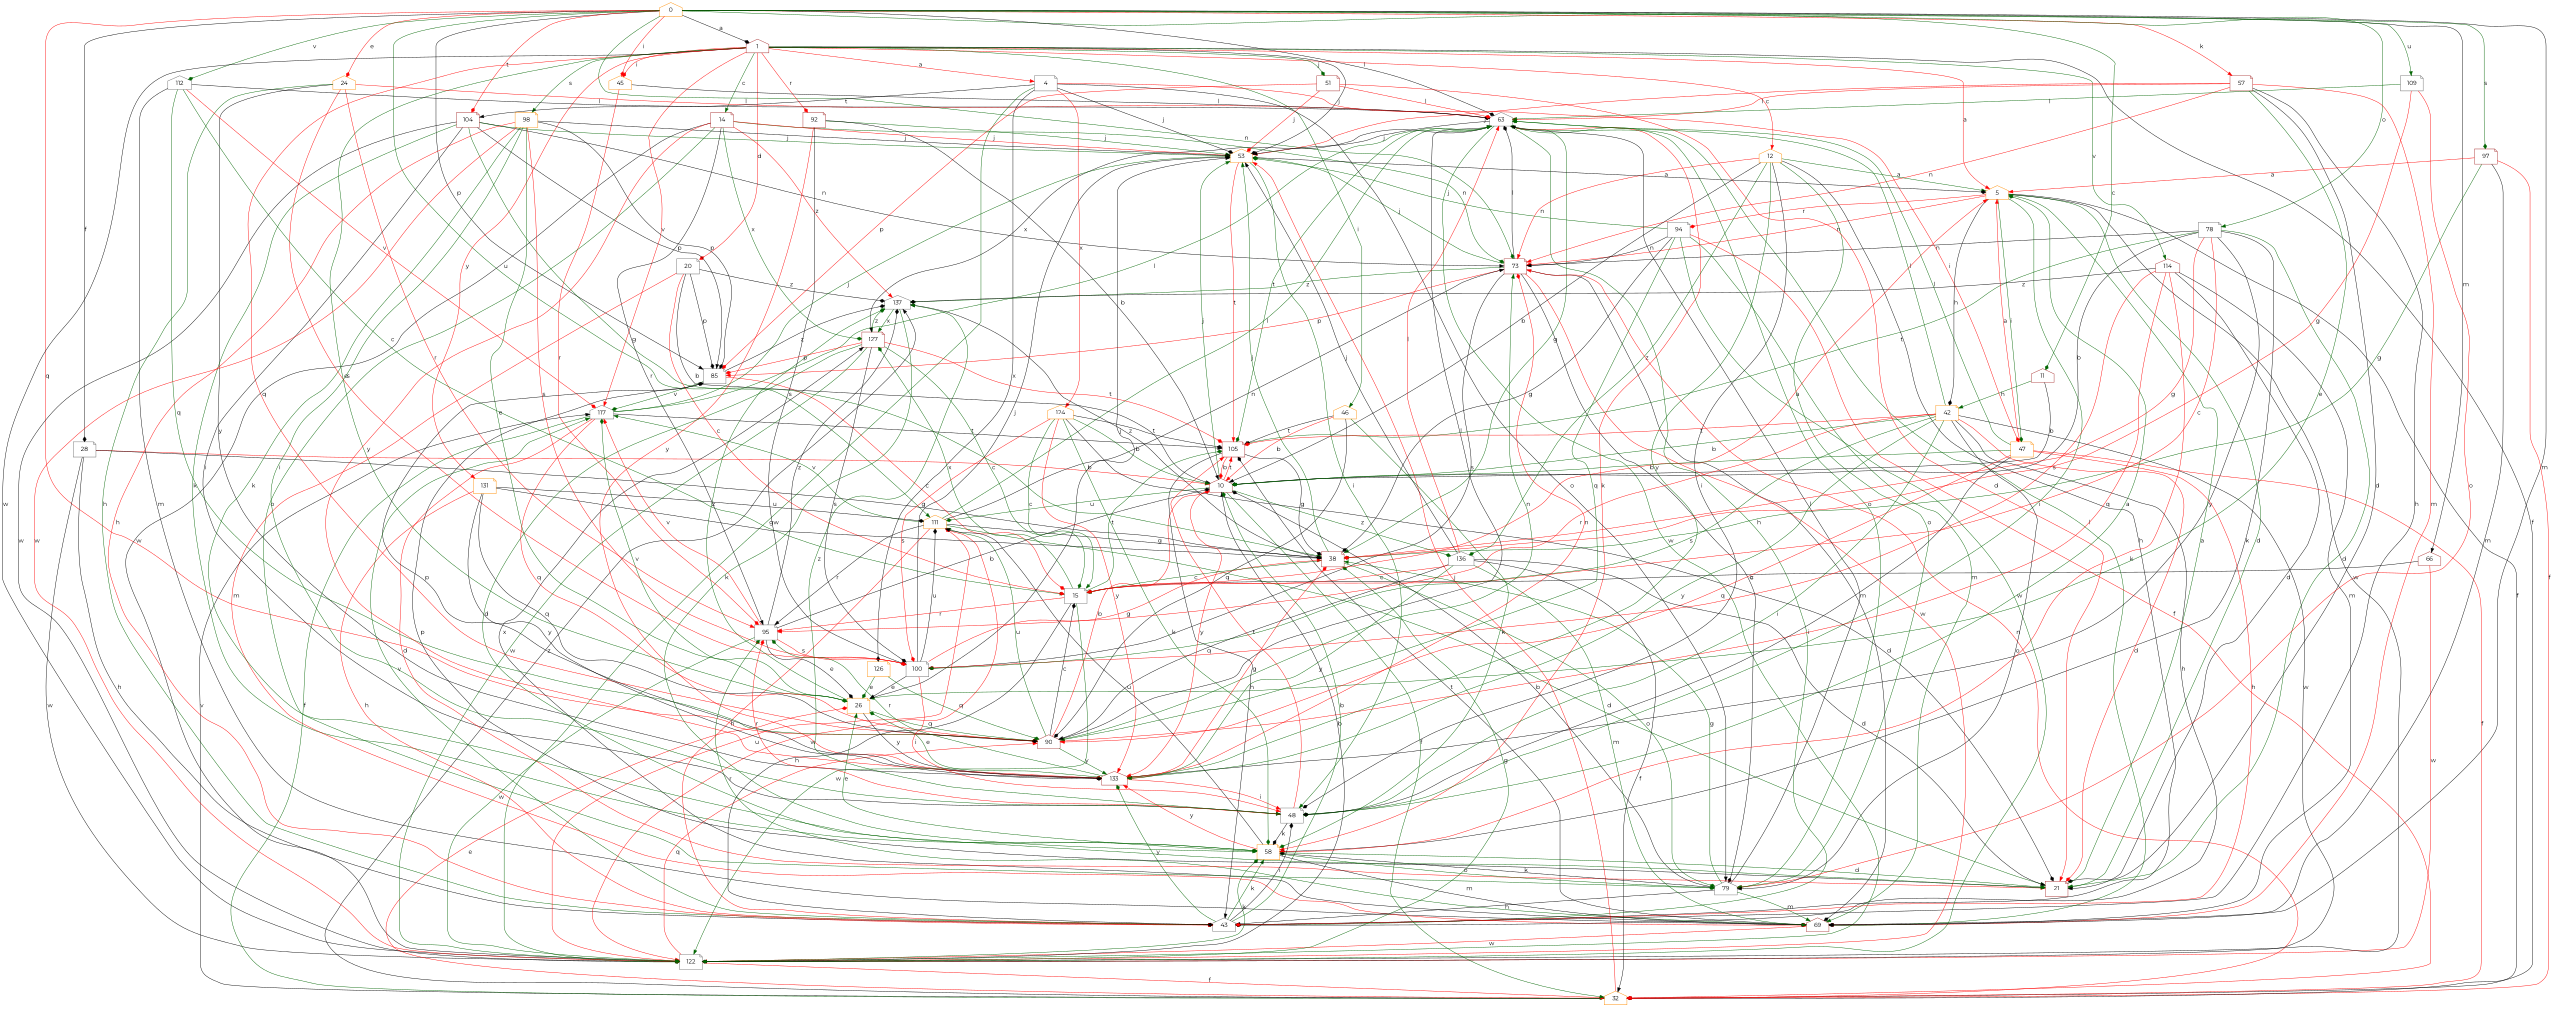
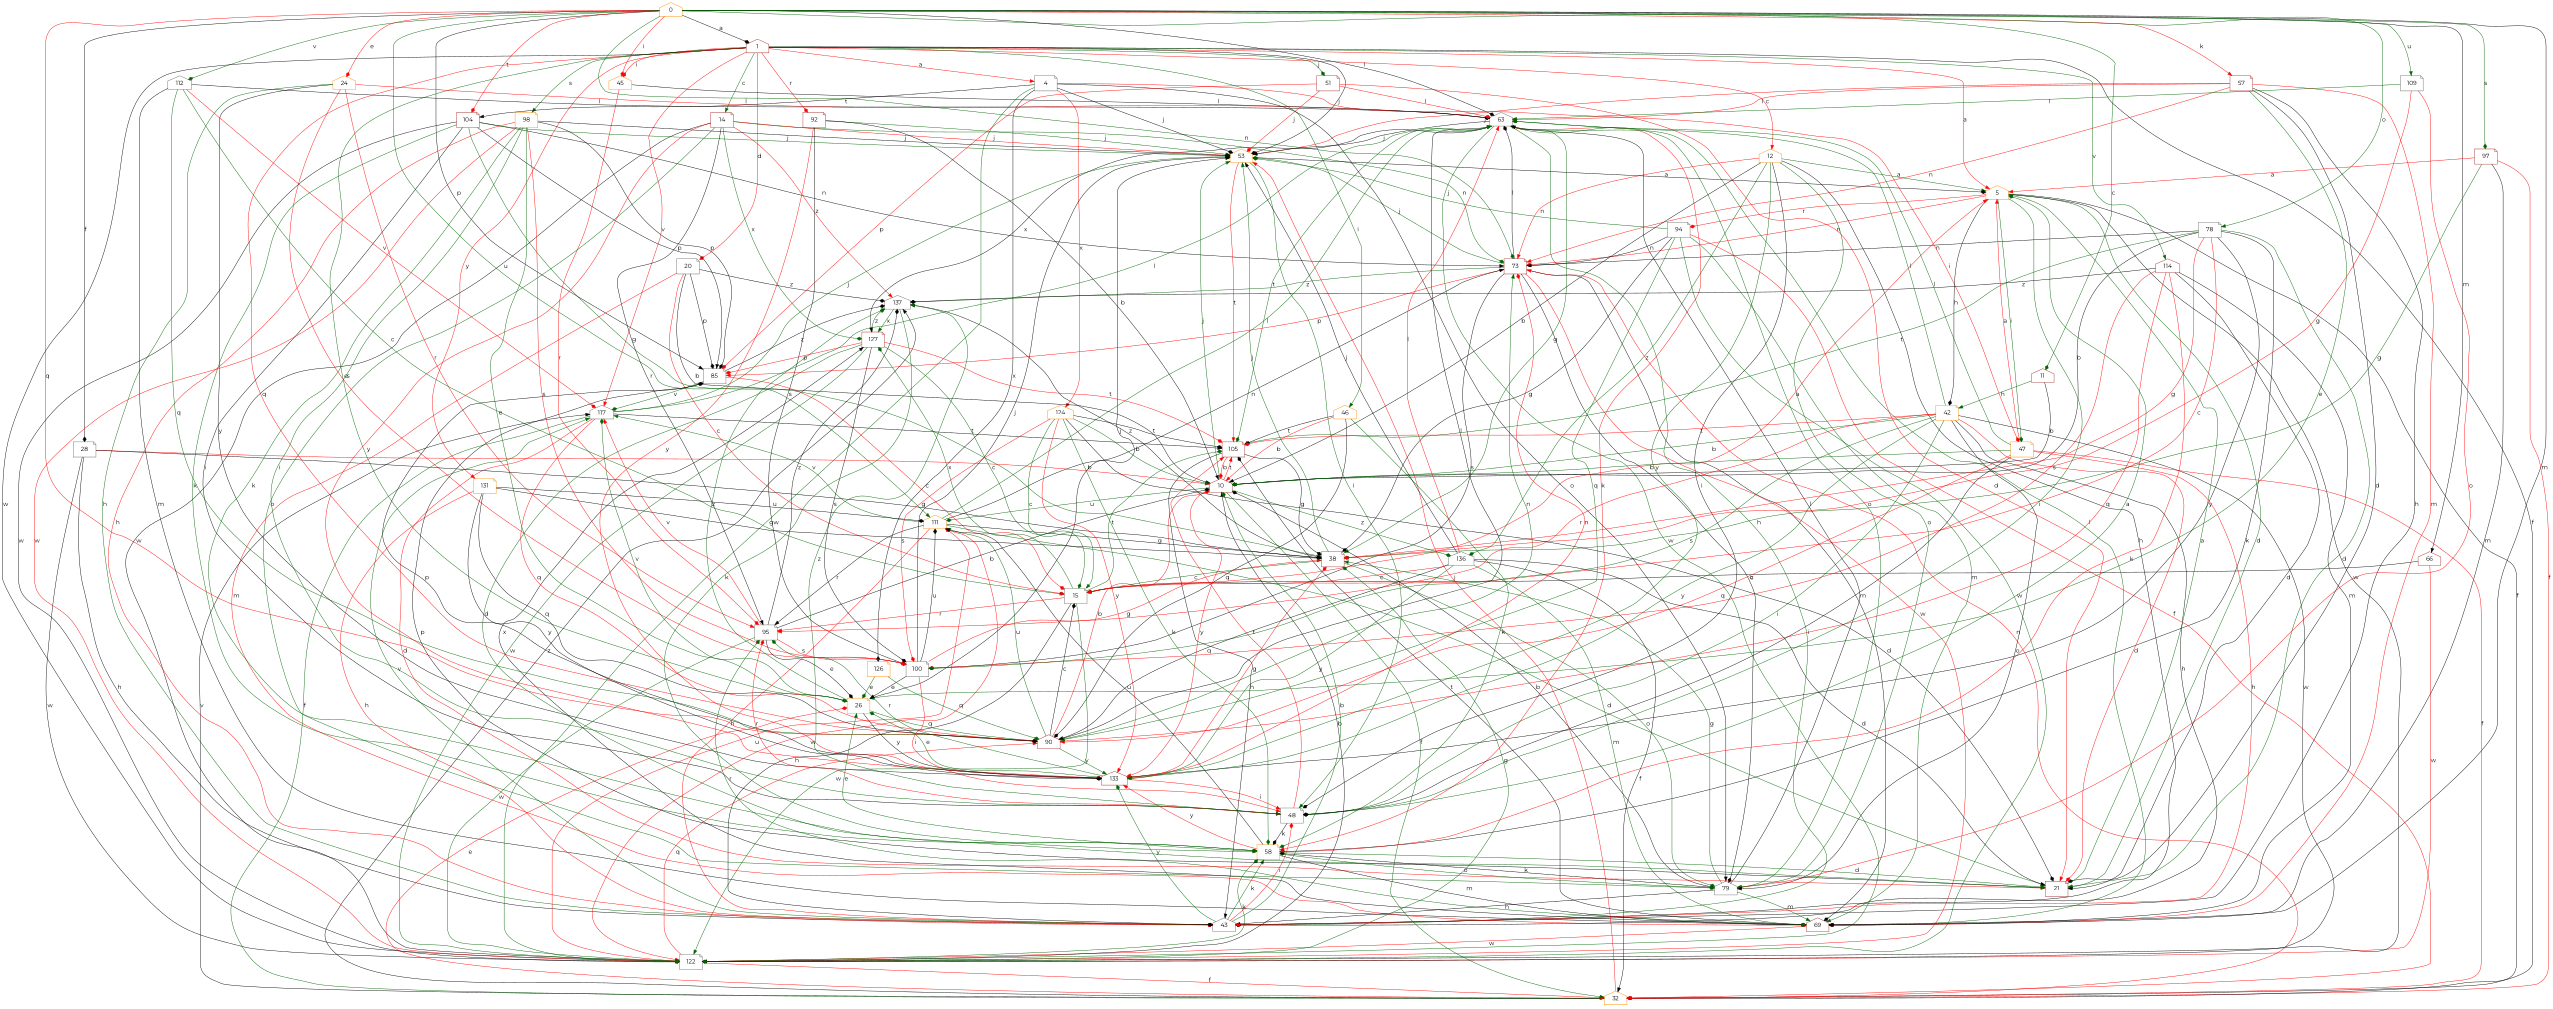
edge "43" -> "48": color black -> red
